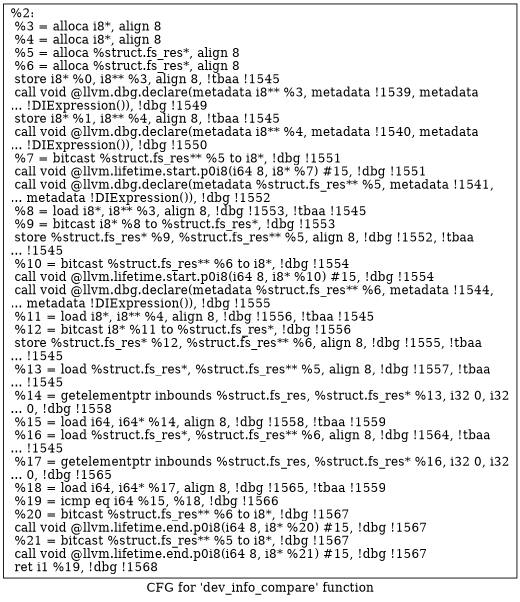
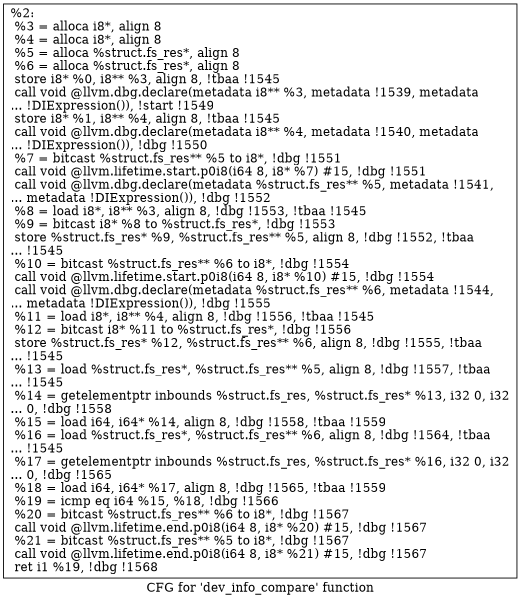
node "%2:": text "... !DIExpression()), !dbg !1549" -> "... !DIExpression()), !start !1549"
